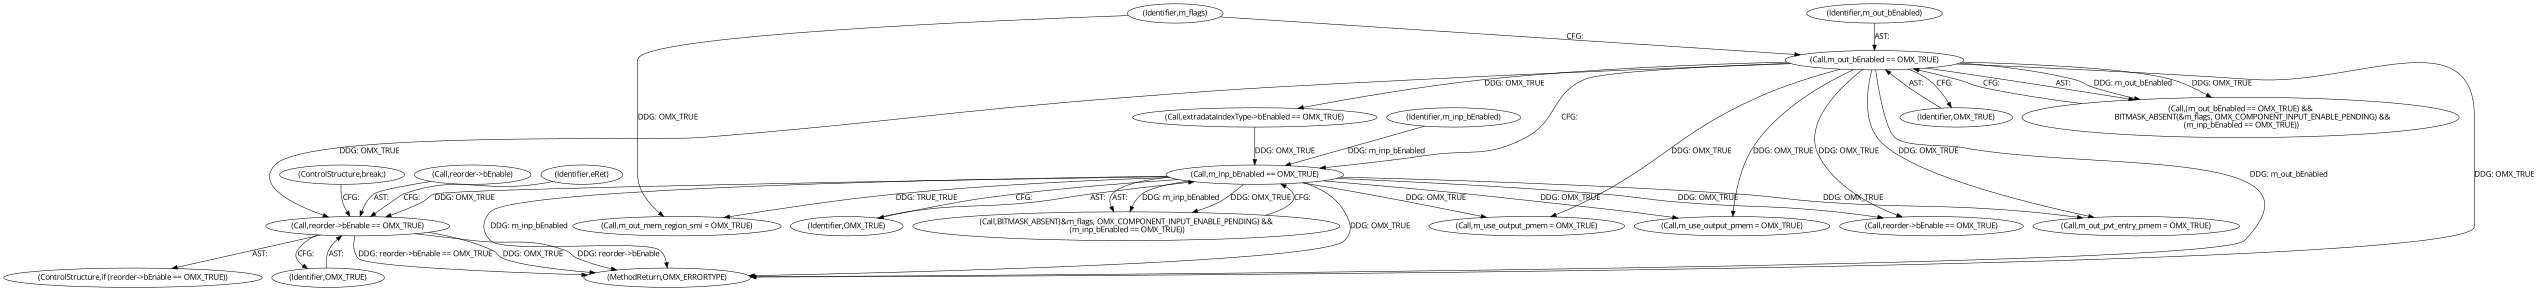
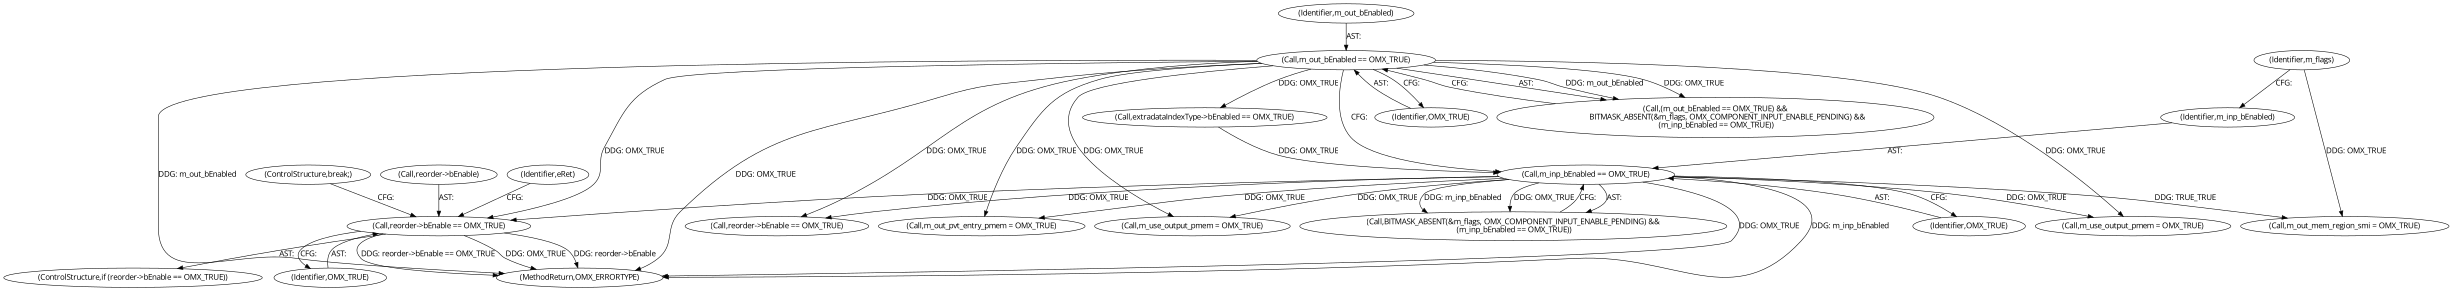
edge "(Identifier,m_flags)" -> "(Call,m_out_bEnabled == OMX_TRUE)": now "(Identifier,m_flags)" -> "(Identifier,m_inp_bEnabled)"
edge "(Identifier,m_inp_bEnabled)" -> "(Call,m_inp_bEnabled == OMX_TRUE)": label "DDG: m_inp_bEnabled" -> "AST: "
